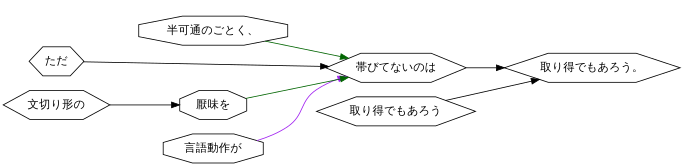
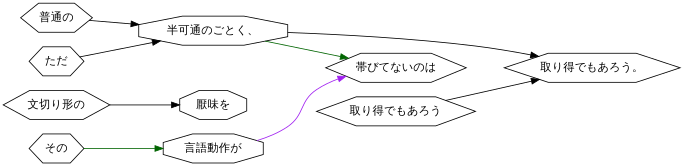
node "普通の": added
edge "ただ" -> "帯びてないのは": now "ただ" -> "半可通のごとく、"
edge "帯びてないのは" -> "取り得でもあろう。": now "半可通のごとく、" -> "取り得でもあろう。"
edge "厭味を" -> "帯びてないのは": removed
node "その": added
